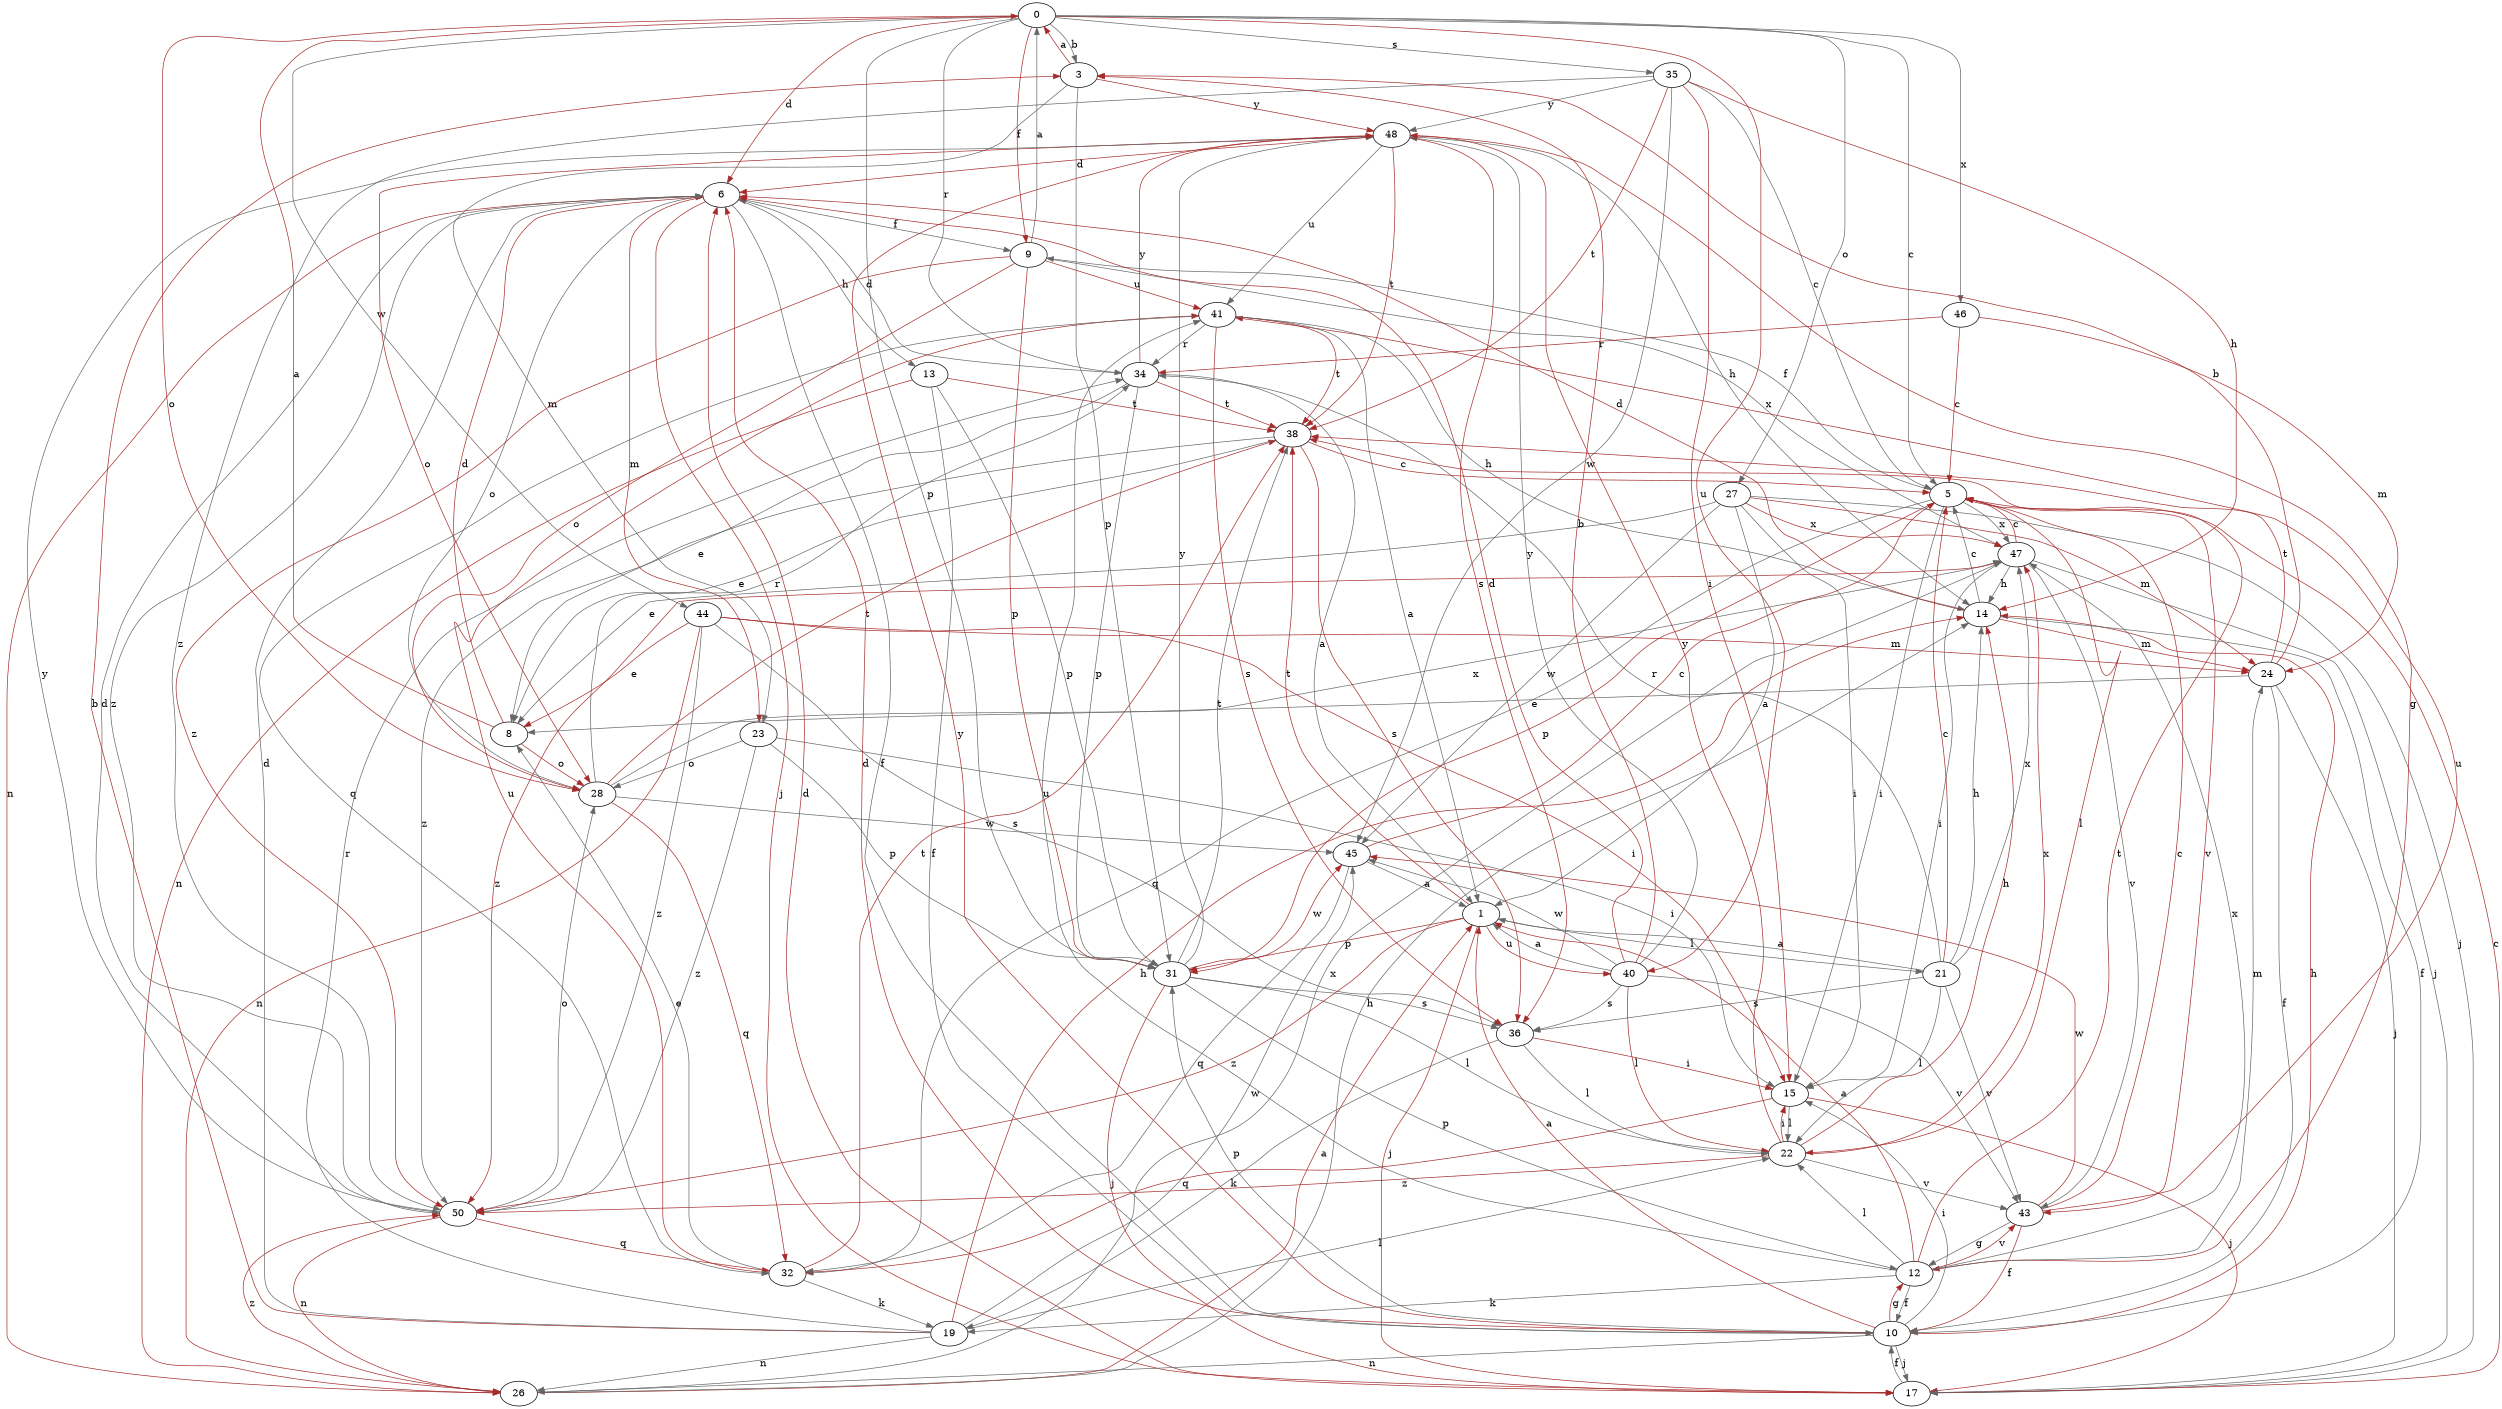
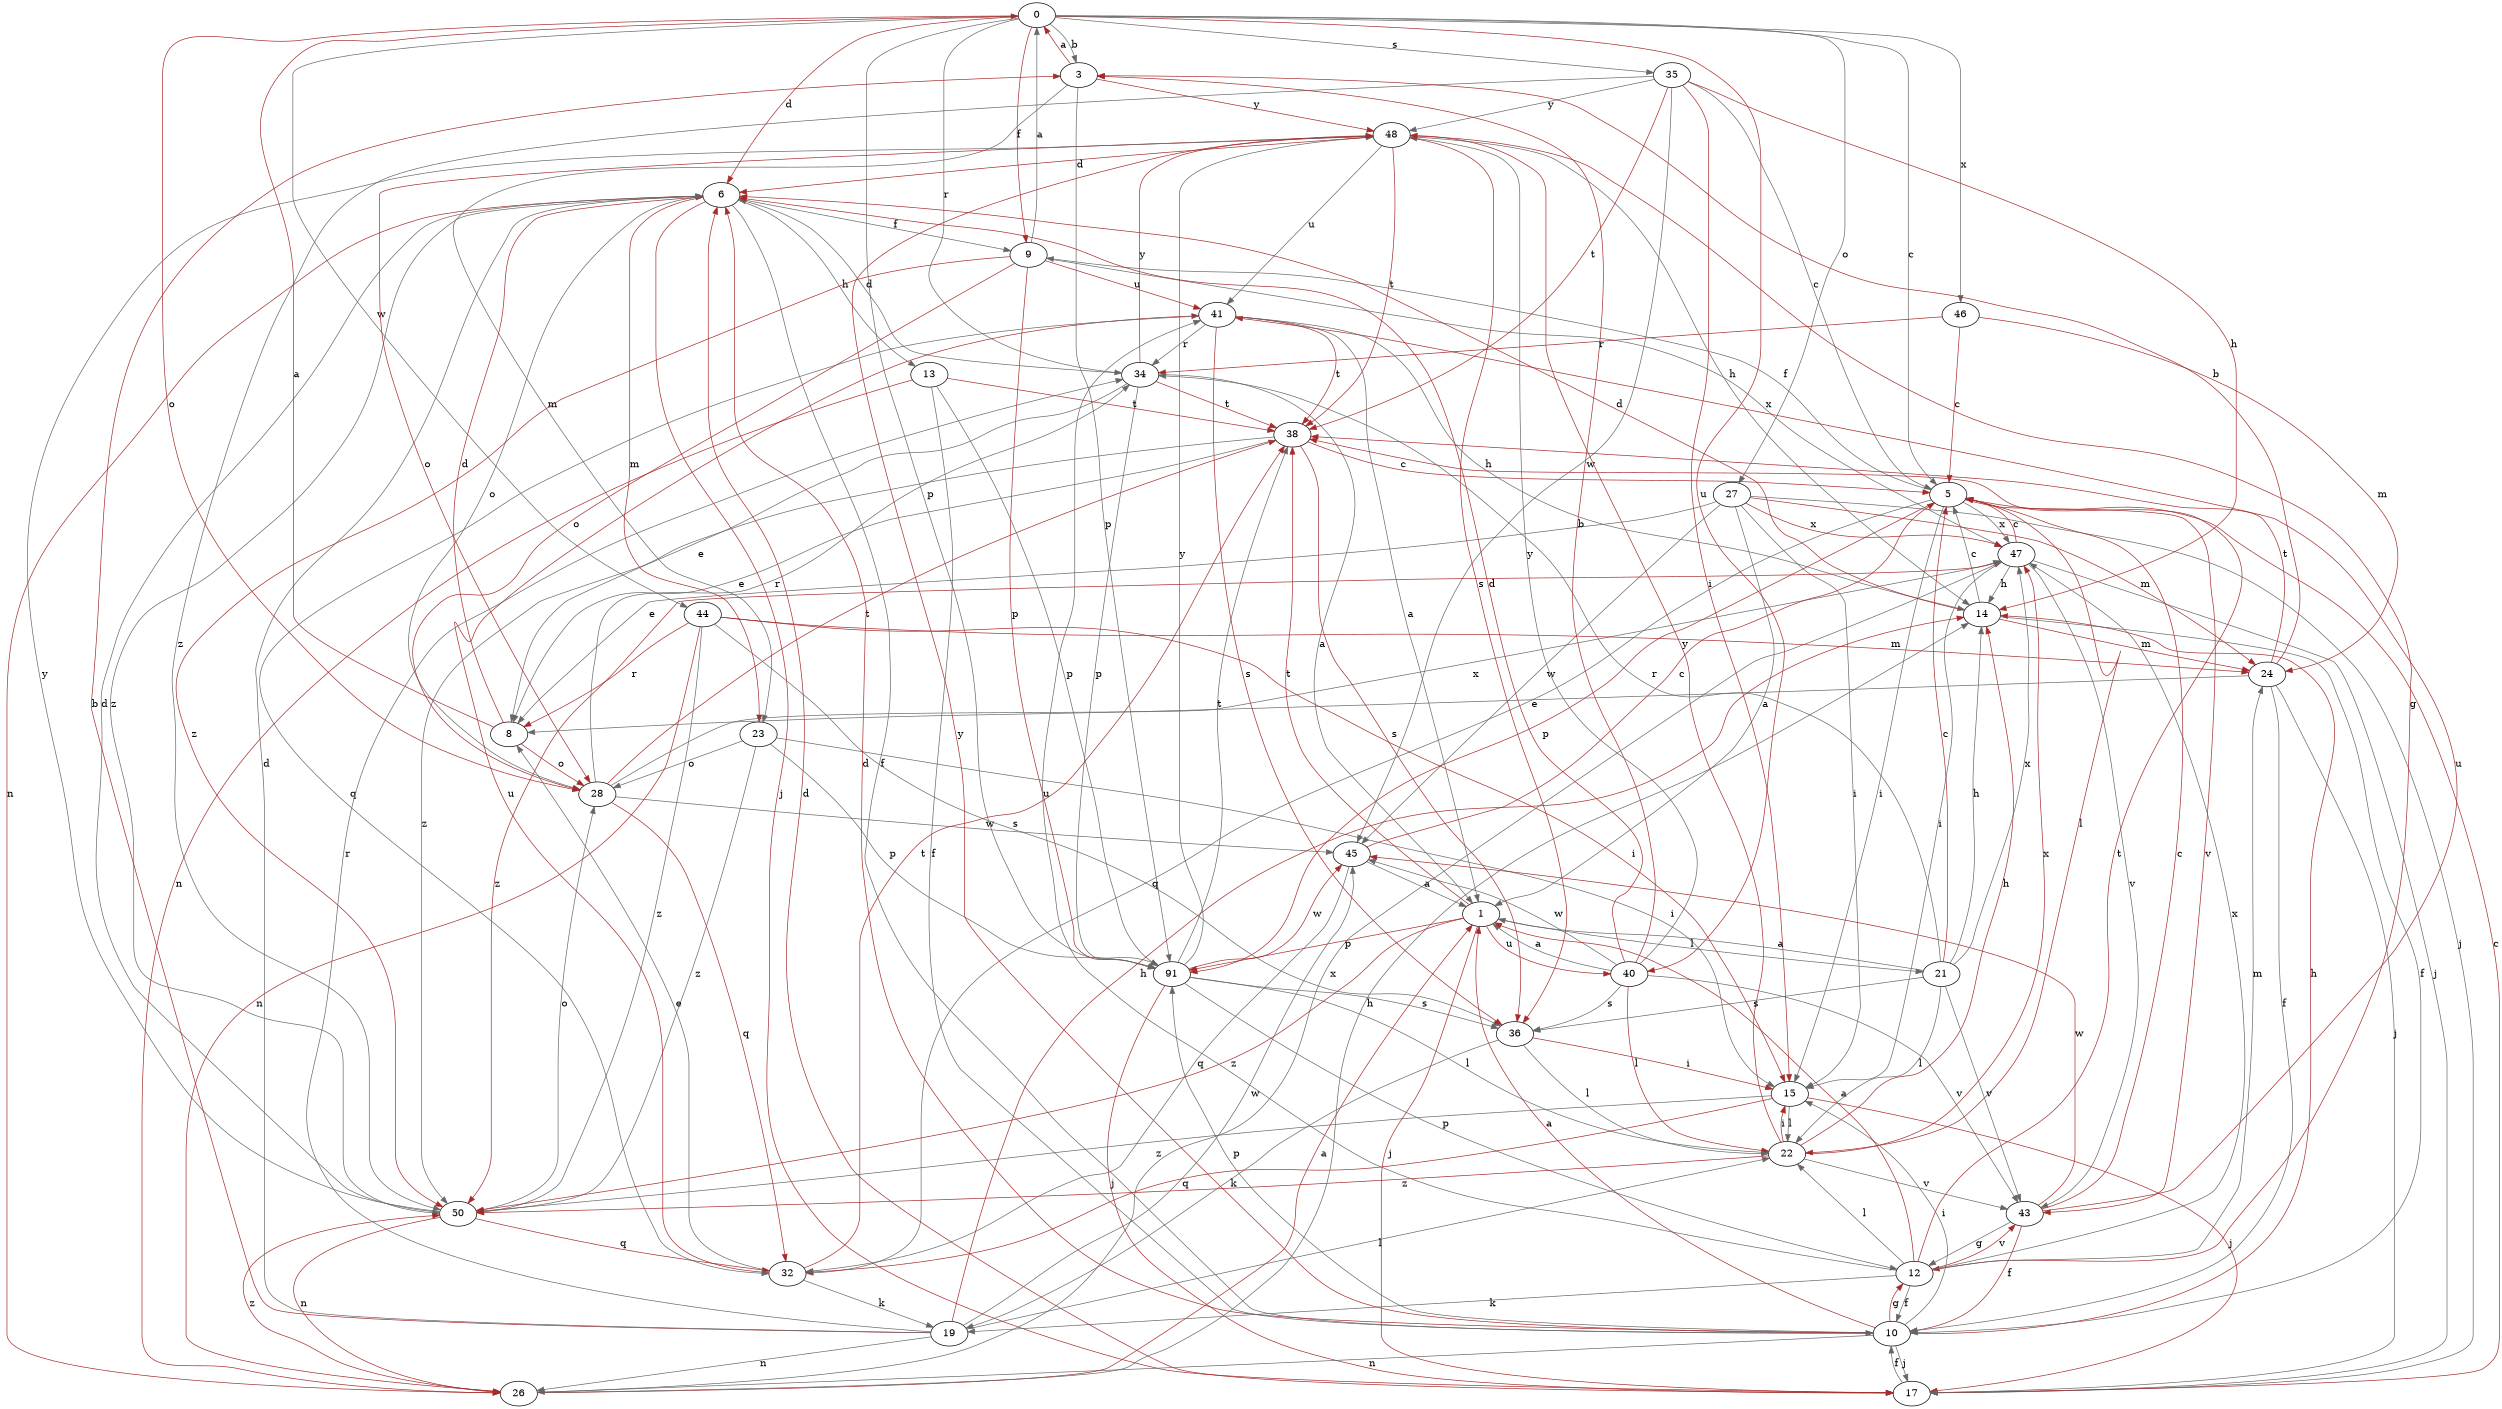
edge "44" -> "8": label "e" -> "r"
node "31": label "31" -> "91"
edge "15" -> "50": added, label "z"
